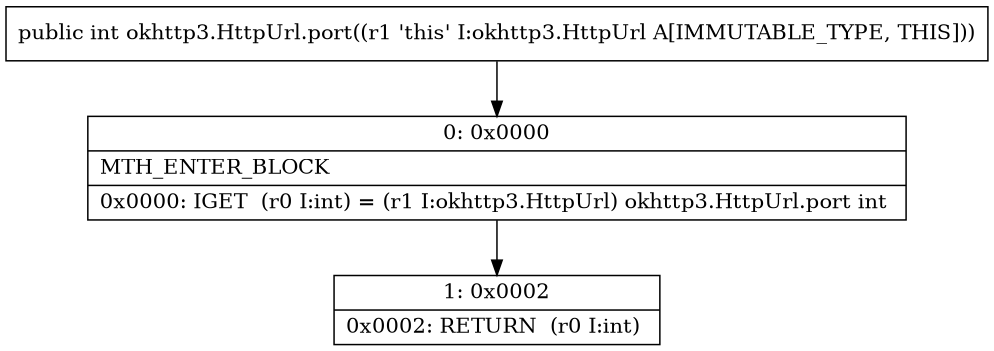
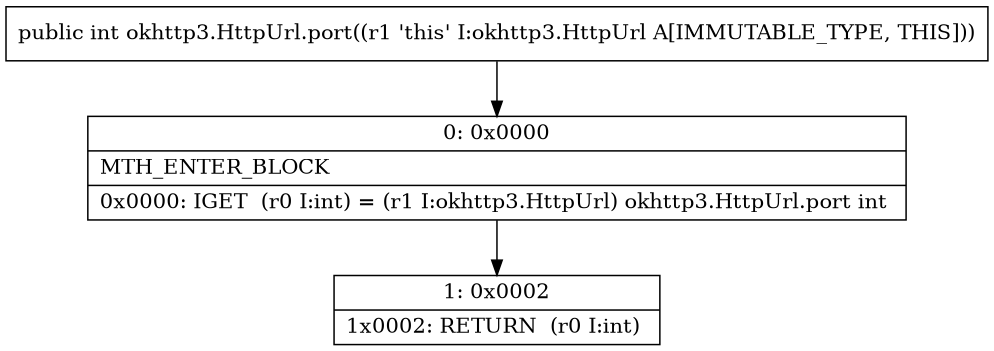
node "1: 0x0002": text "0x0002: RETURN  (r0 I:int)" -> "1x0002: RETURN  (r0 I:int)"
